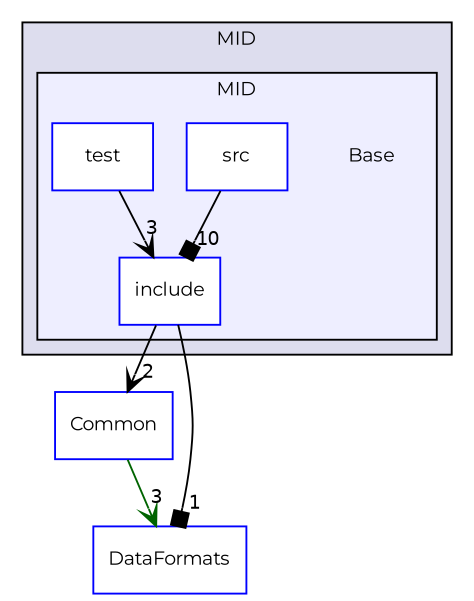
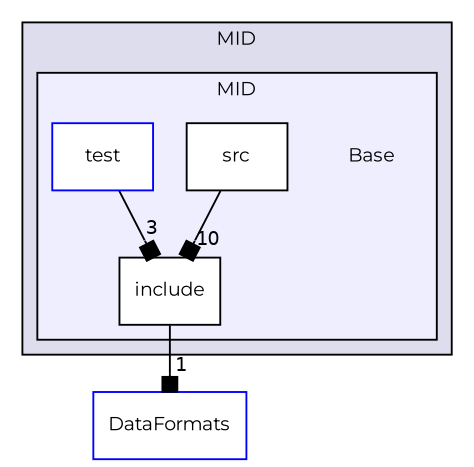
node "src": color blue -> black
edge "test" -> "include": arrowhead vee -> box
node "include": color blue -> black
node "Common": removed
